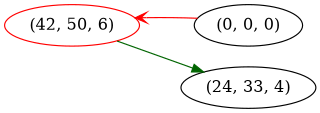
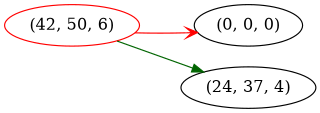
edge "(0, 0, 0)" -> "(42, 50, 6)": reversed
node "(24, 33, 4)": label "(24, 33, 4)" -> "(24, 37, 4)"
